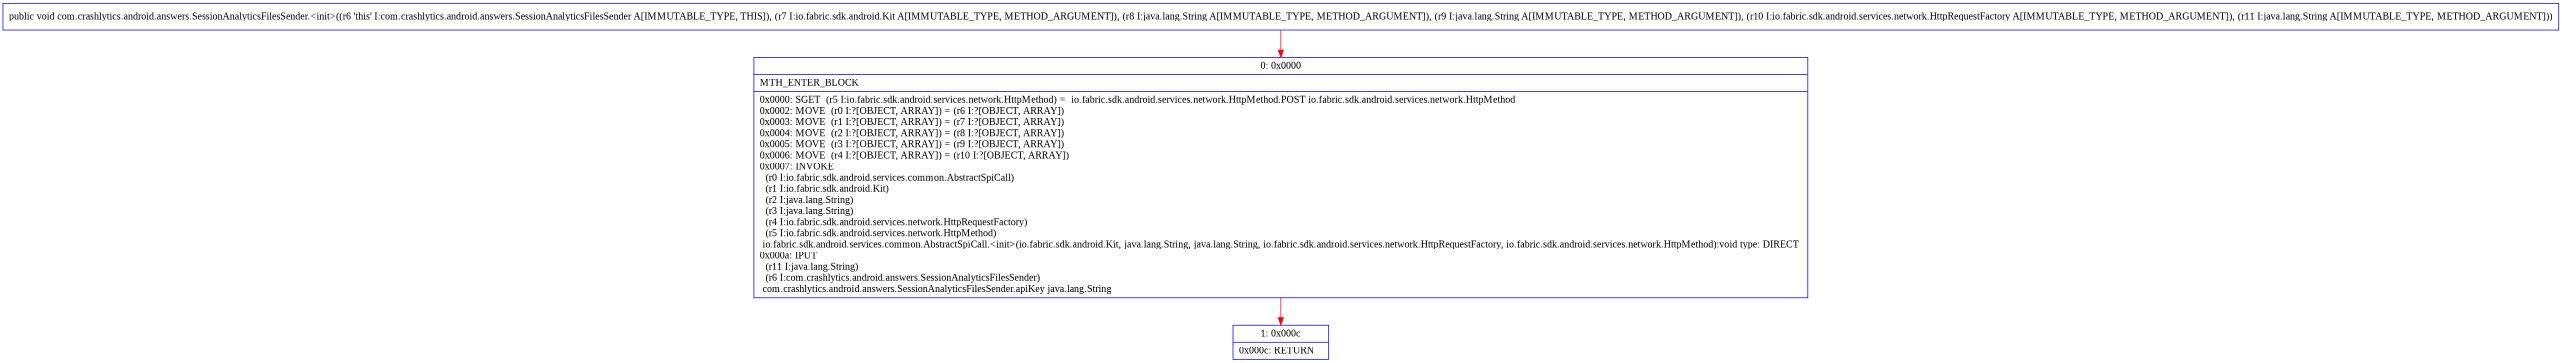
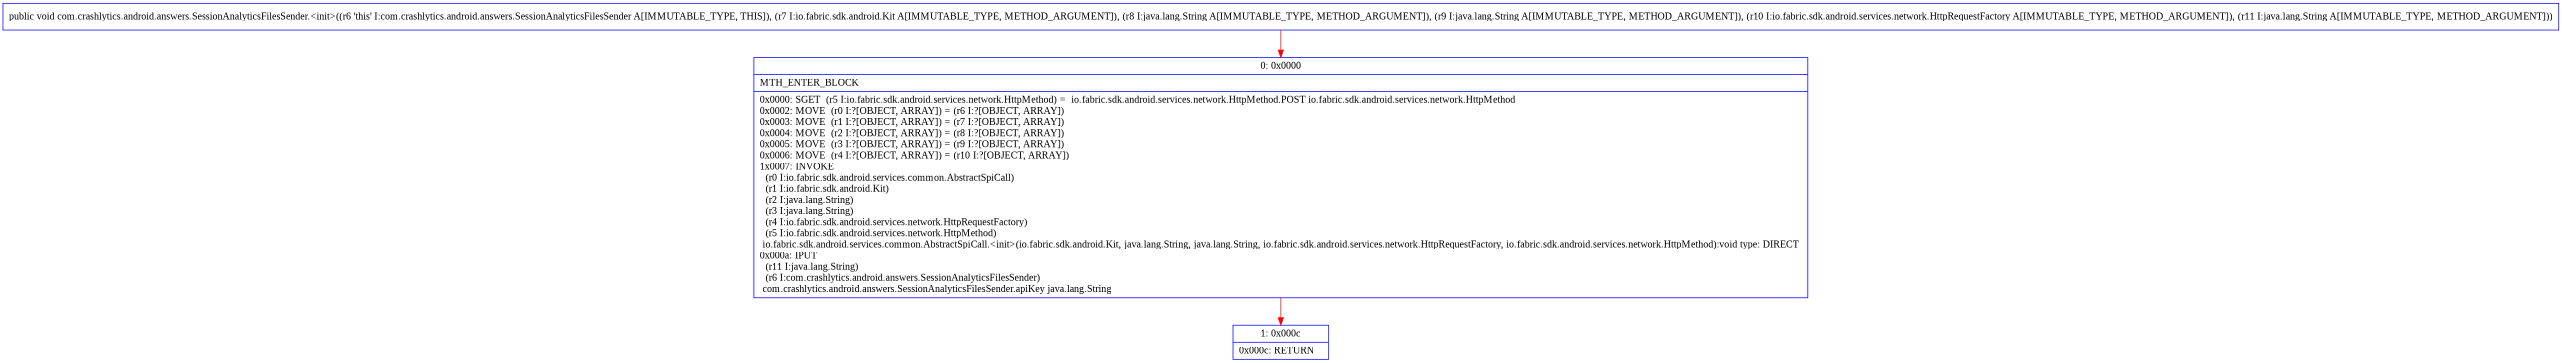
node "0: 0x0000": text "0x0007: INVOKE" -> "1x0007: INVOKE"
